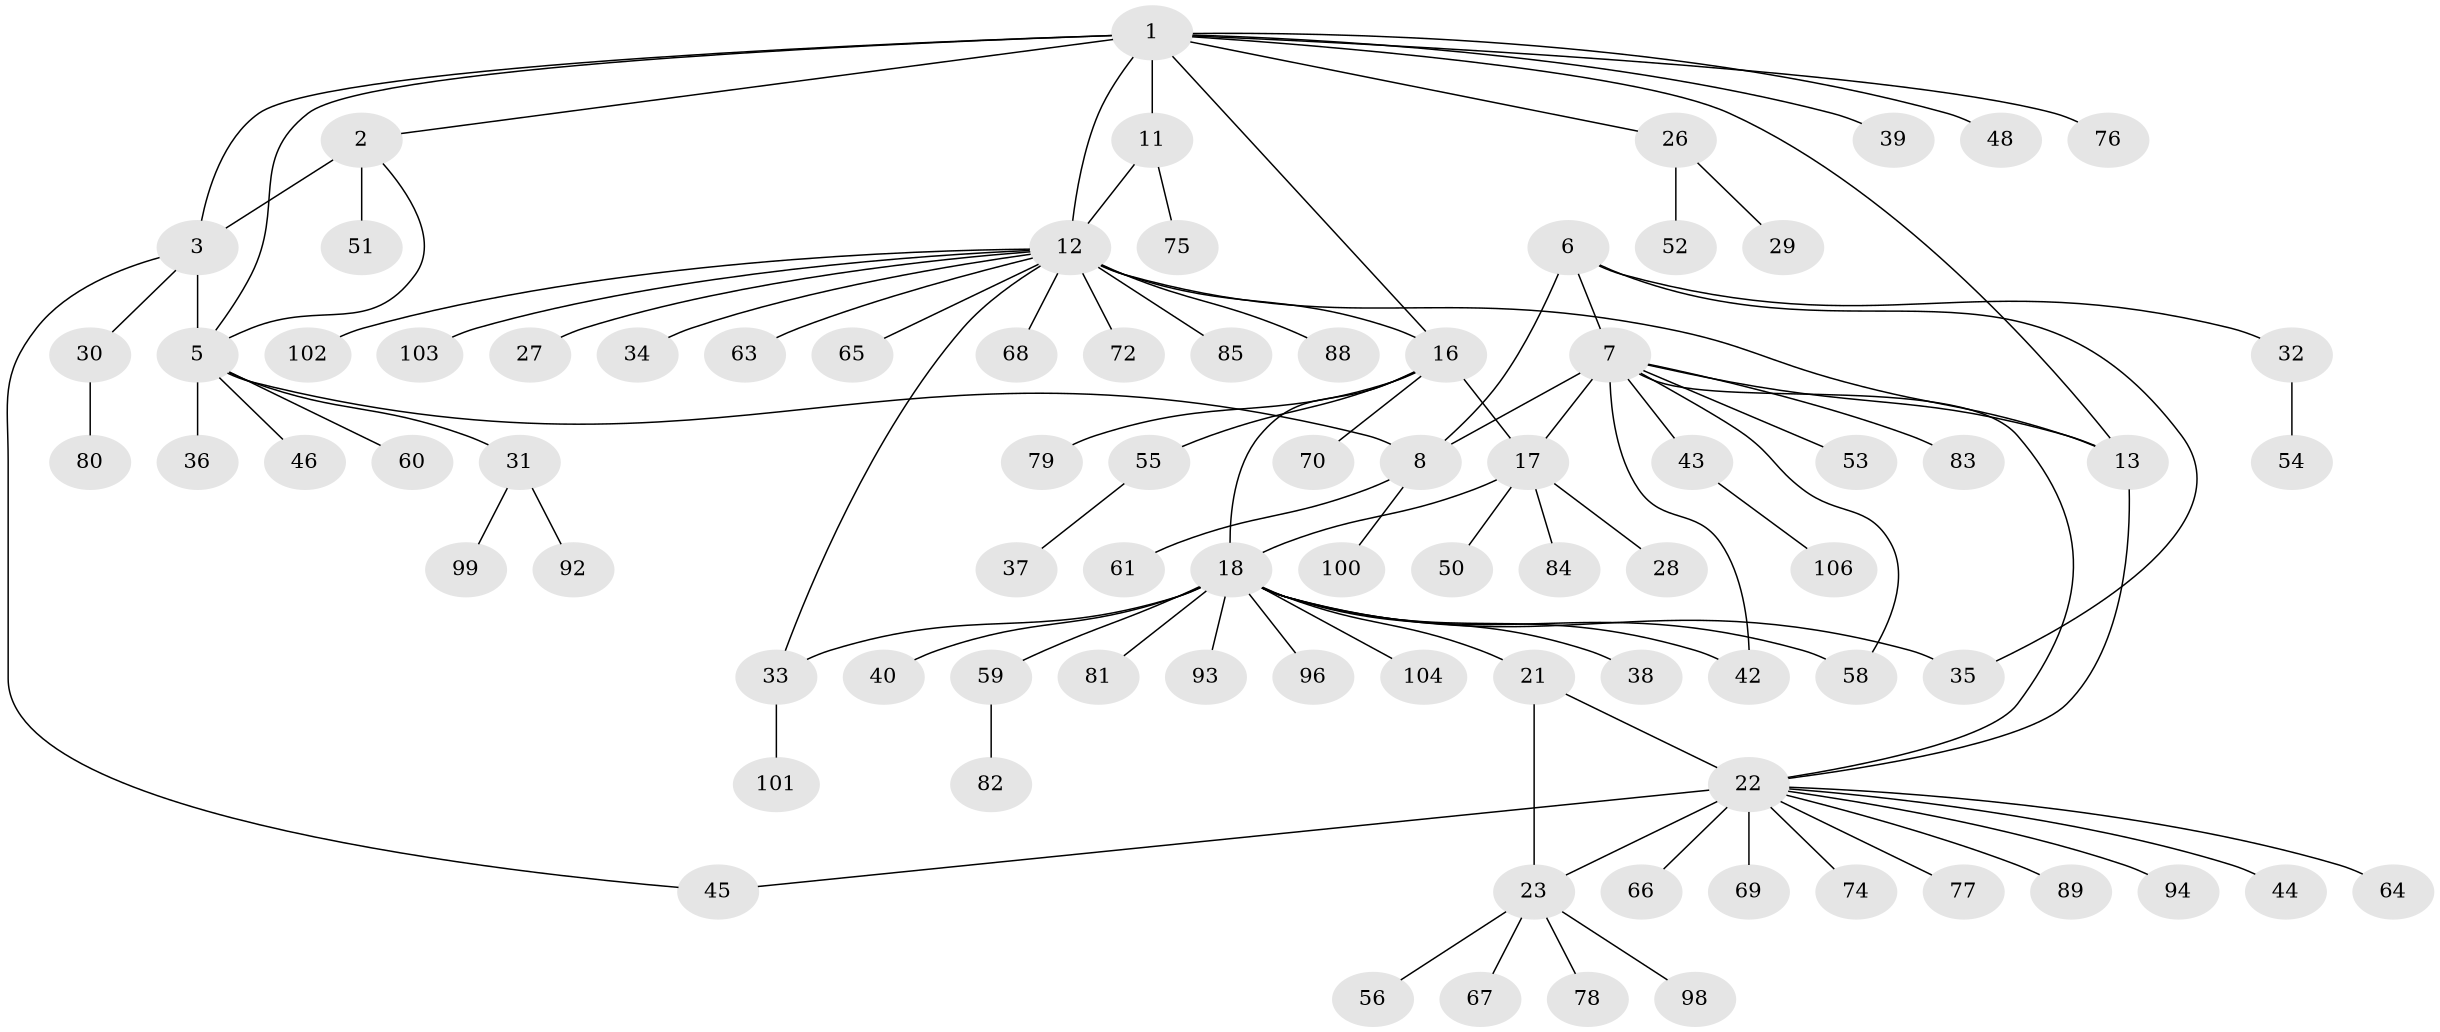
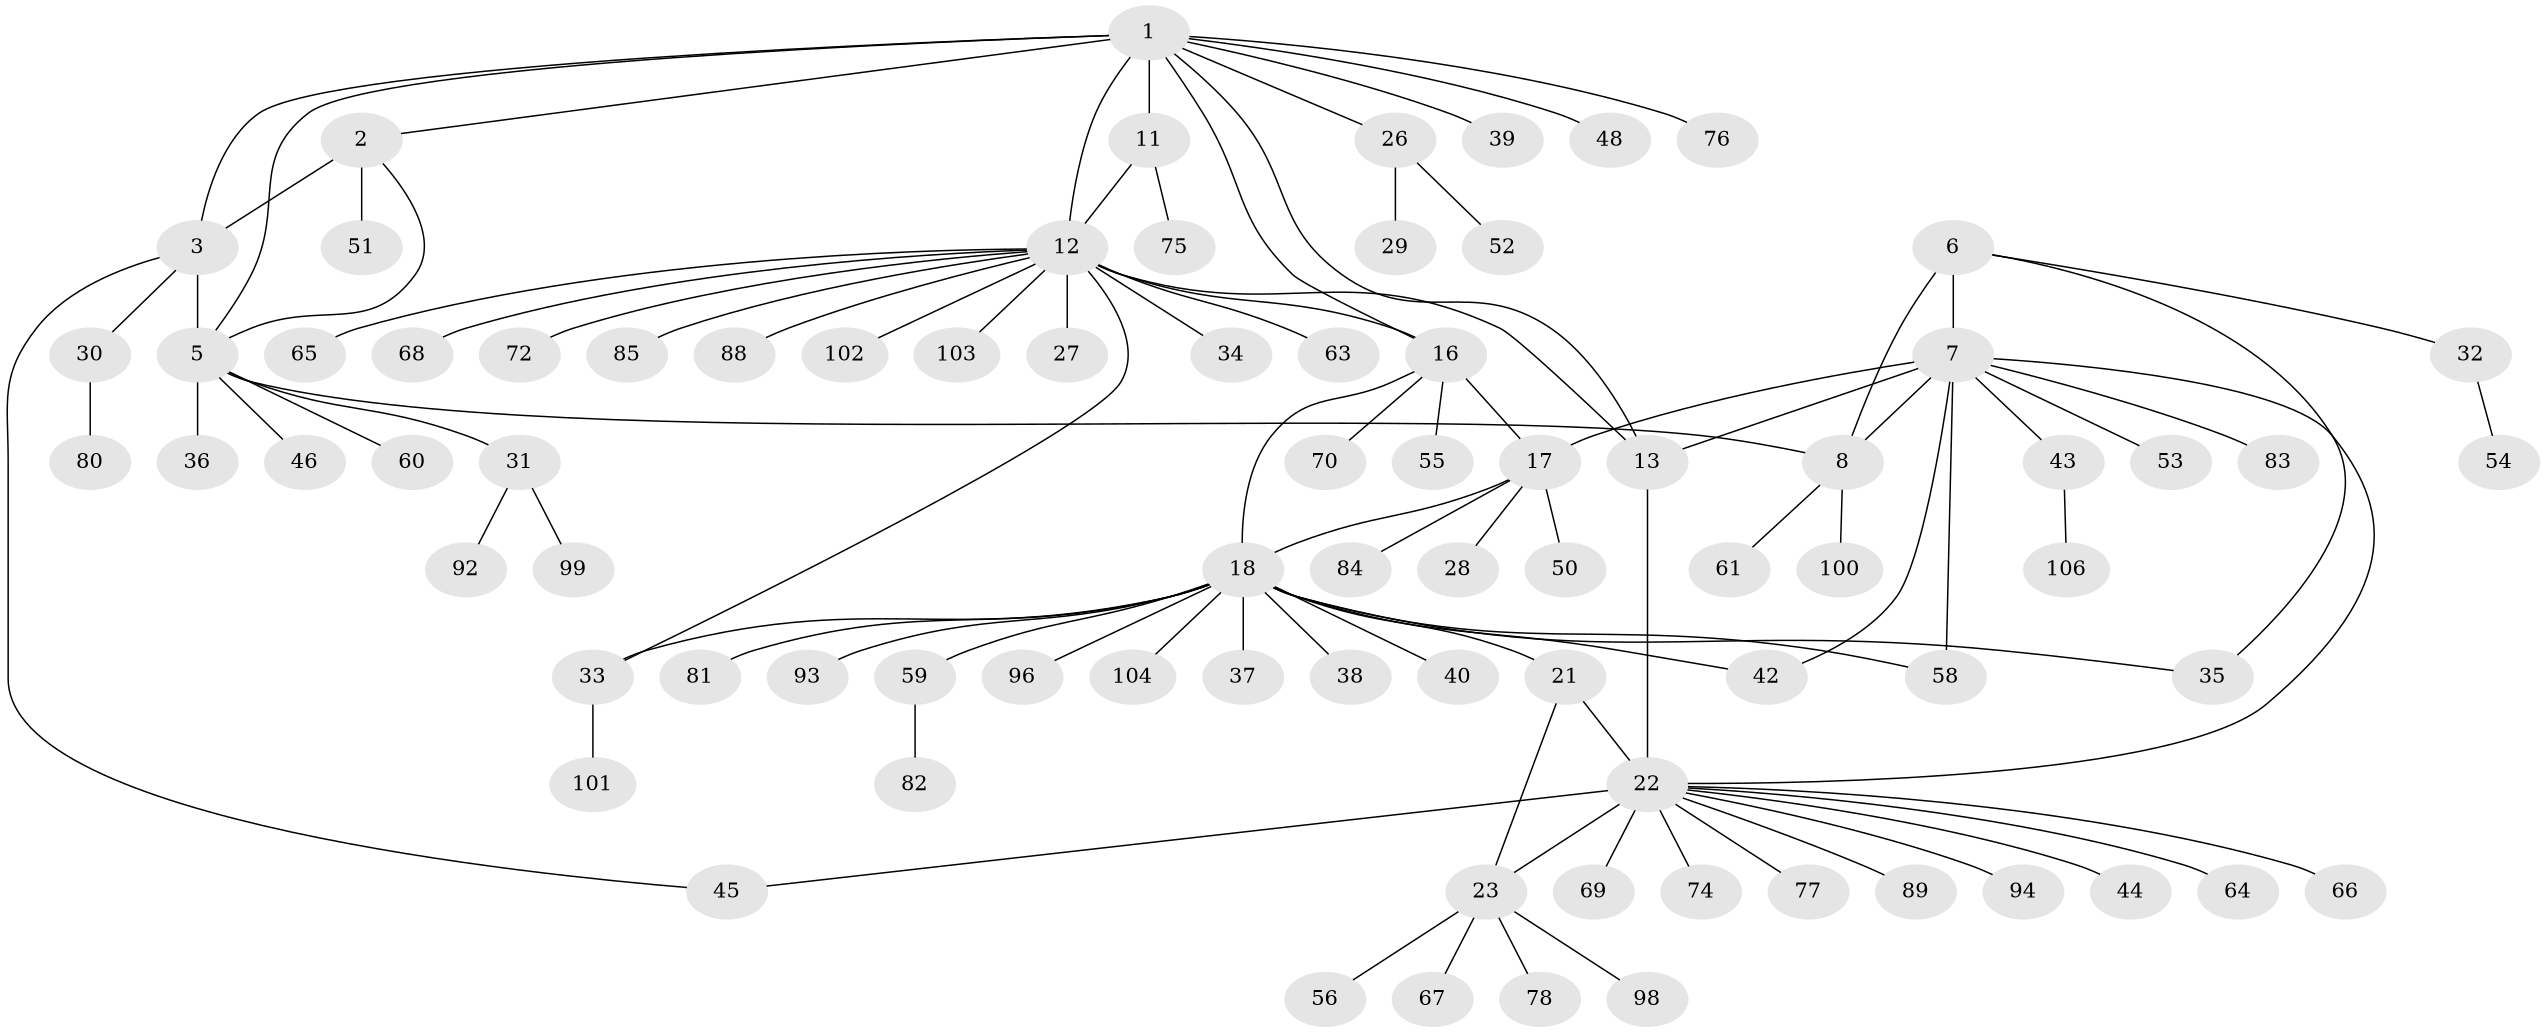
node "79": removed
edge "55" -- "37": now "18" -- "37"
